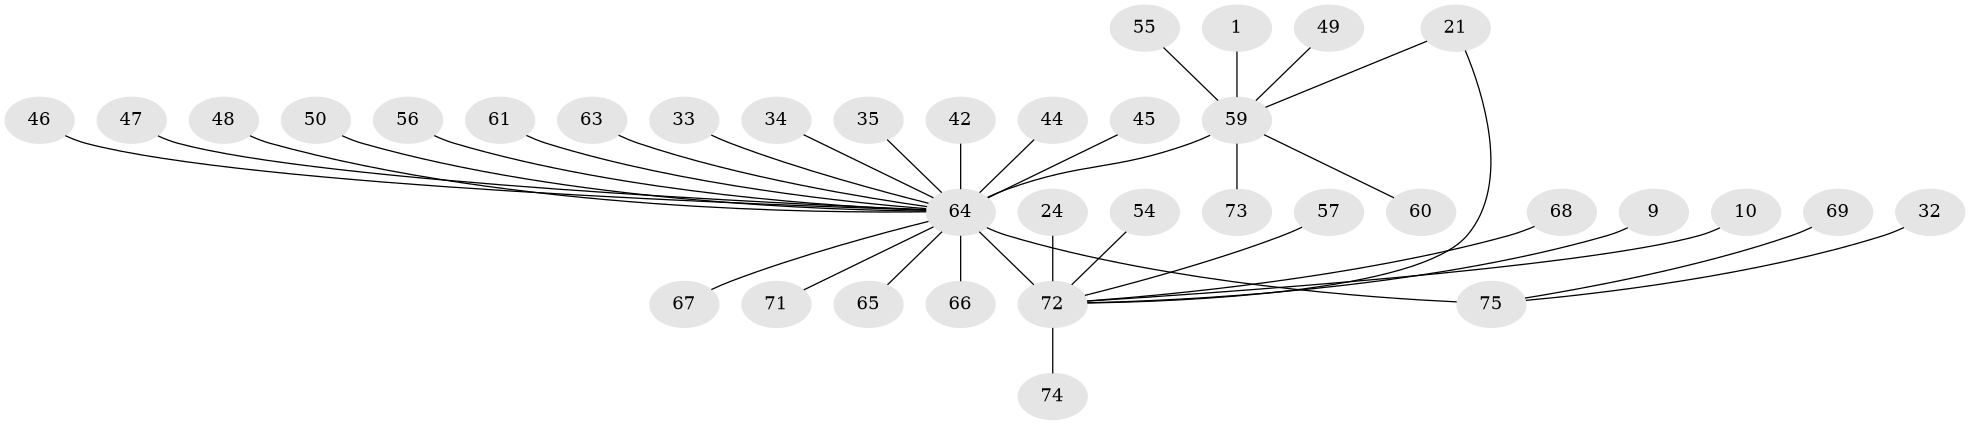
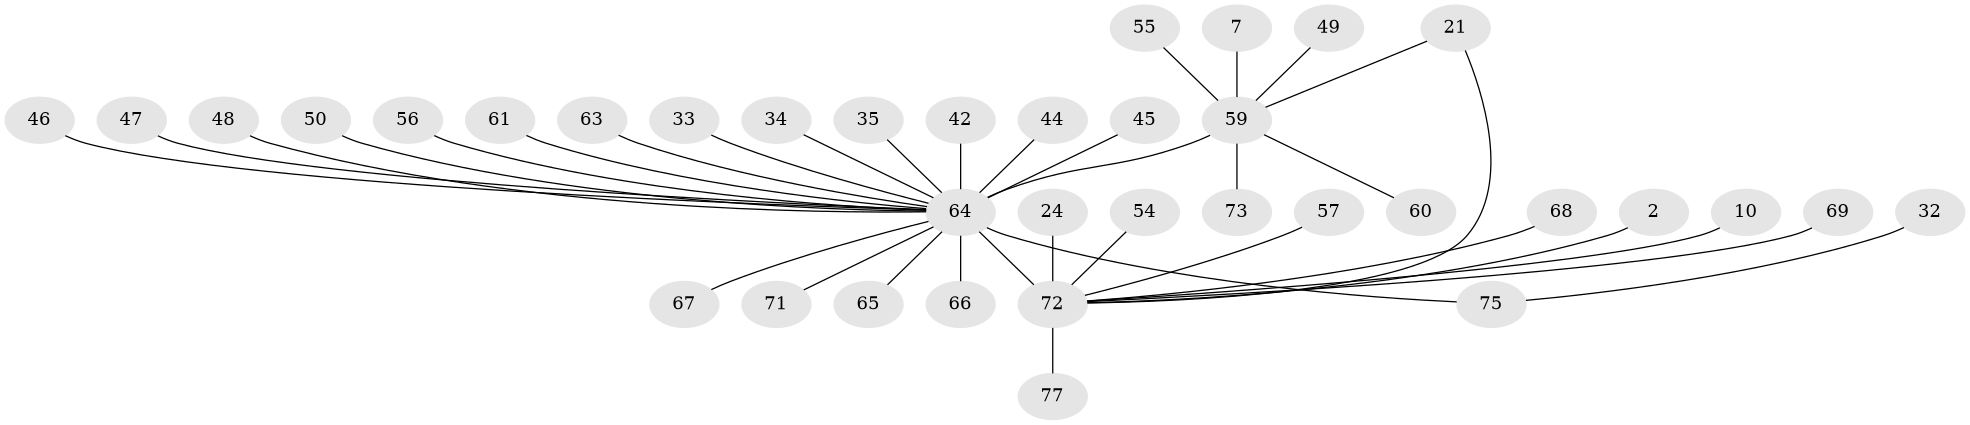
node "1": label "1" -> "7"
node "9": label "9" -> "2"
edge "69" -- "75": now "69" -- "72"
node "74": label "74" -> "77"
